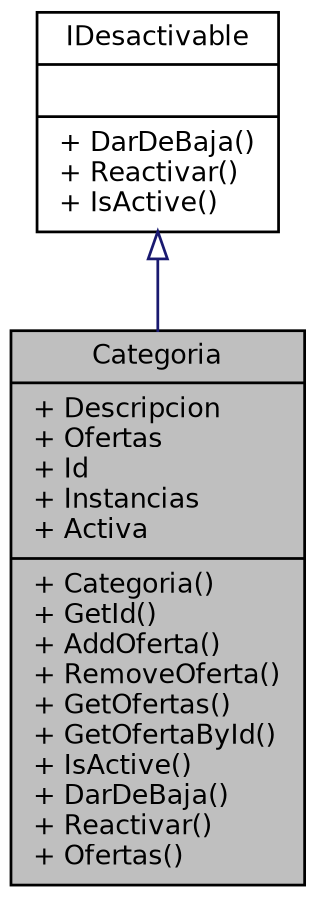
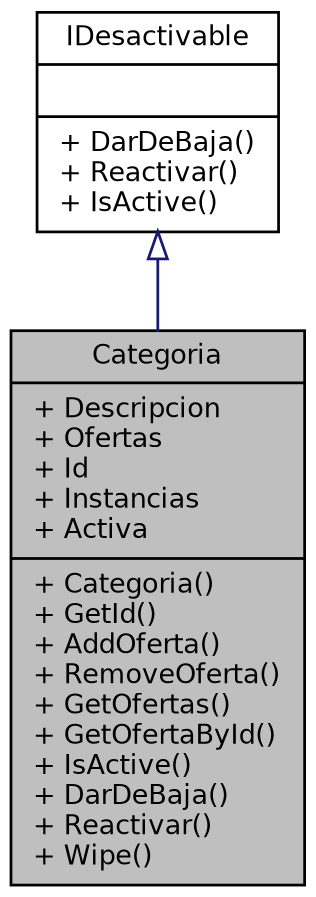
node "Categoria": text "+ Ofertas()" -> "+ Wipe()"
